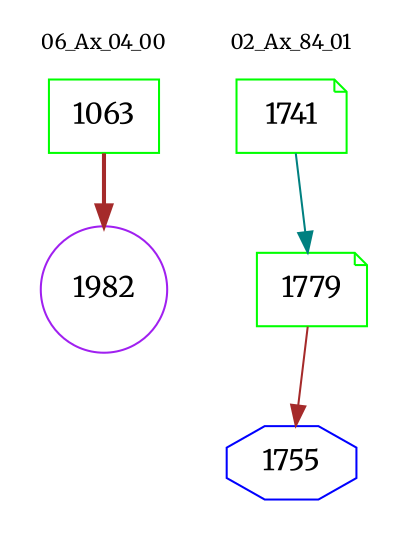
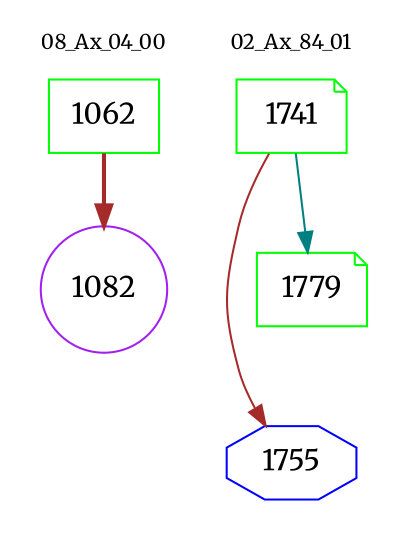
cluster "06_Ax_04_00": label "06_Ax_04_00" -> "08_Ax_04_00"
node "1063": label "1063" -> "1062"
node "1982": label "1982" -> "1082"
edge "1779" -> "1755": now "1741" -> "1755"
